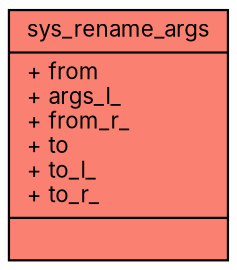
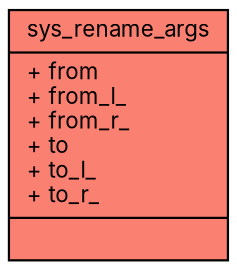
node "sys_rename_args": text "+ args_l_" -> "+ from_l_"
